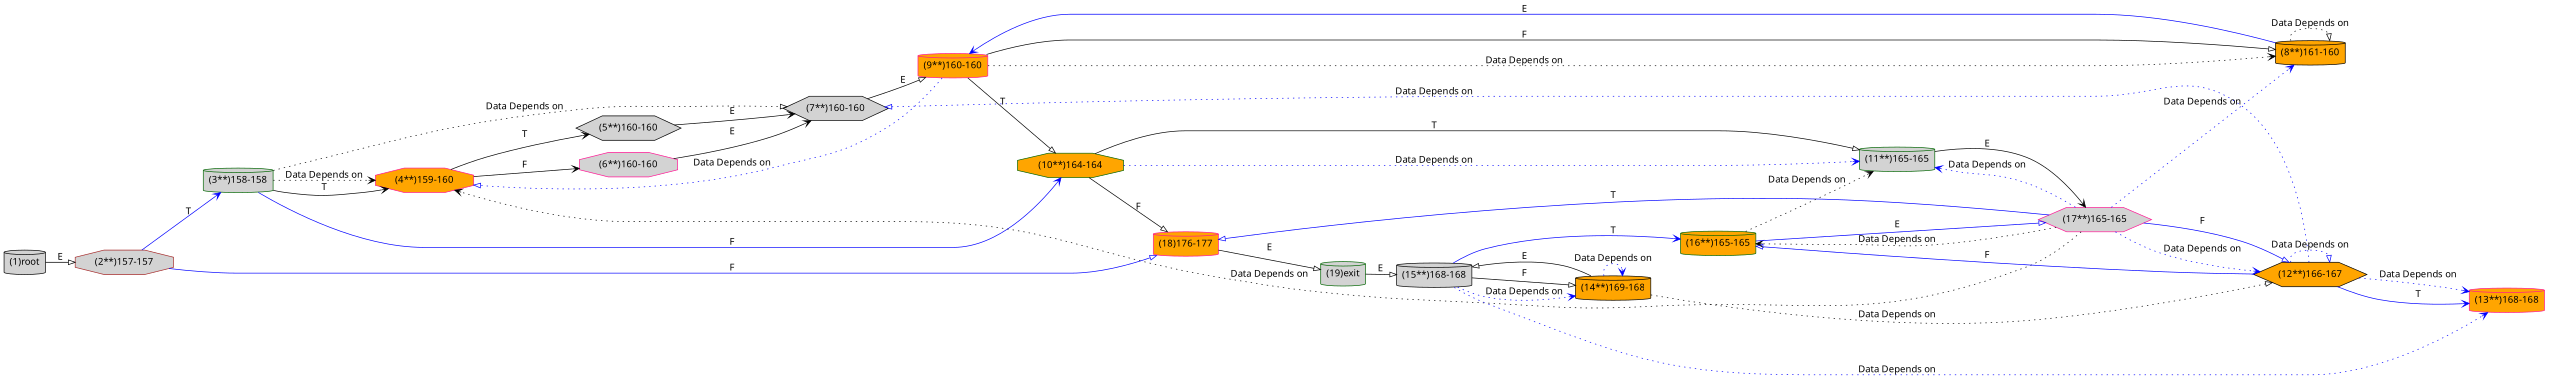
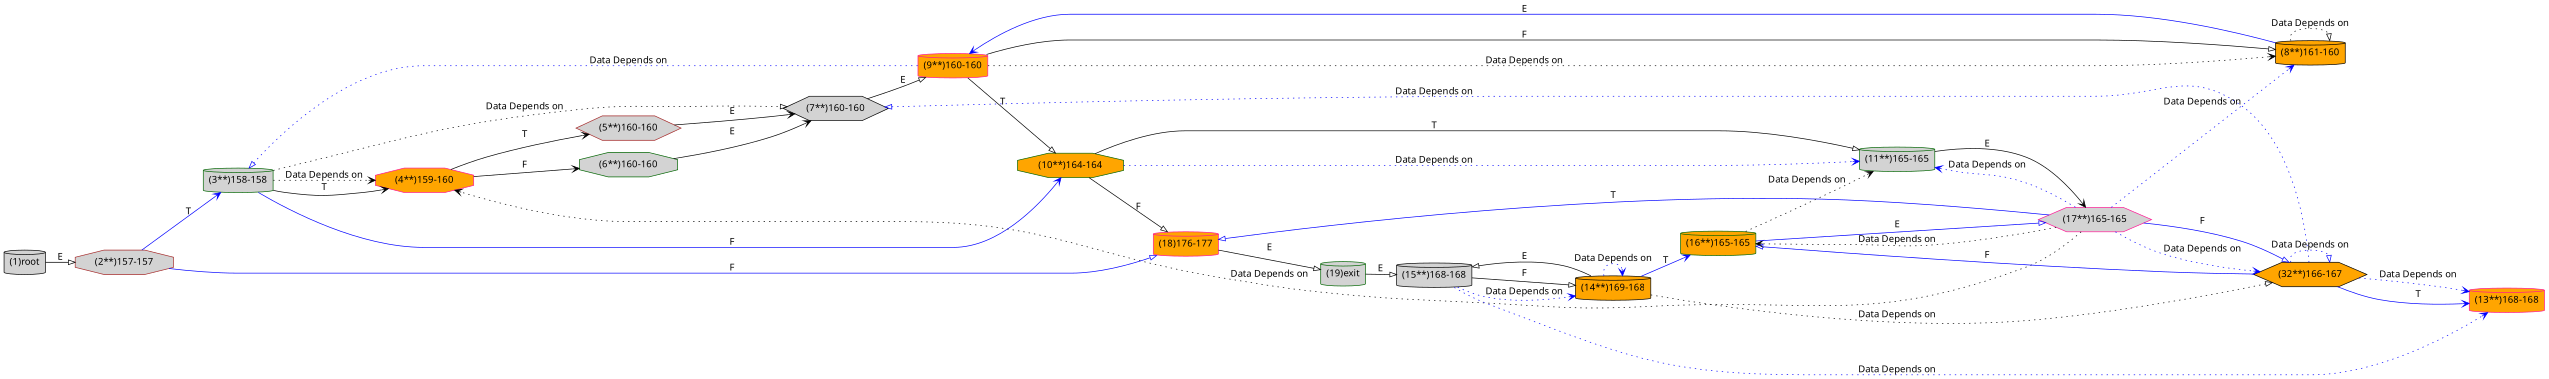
node "(5**)160-160": color black -> brown
node "(6**)160-160": color deeppink -> darkgreen
edge "(9**)160-160" -> "(4**)159-160": now "(9**)160-160" -> "(3**)158-158"
edge "(15**)168-168" -> "(16**)165-165": now "(14**)169-168" -> "(16**)165-165"
node "(12**)166-167": label "(12**)166-167" -> "(32**)166-167"
